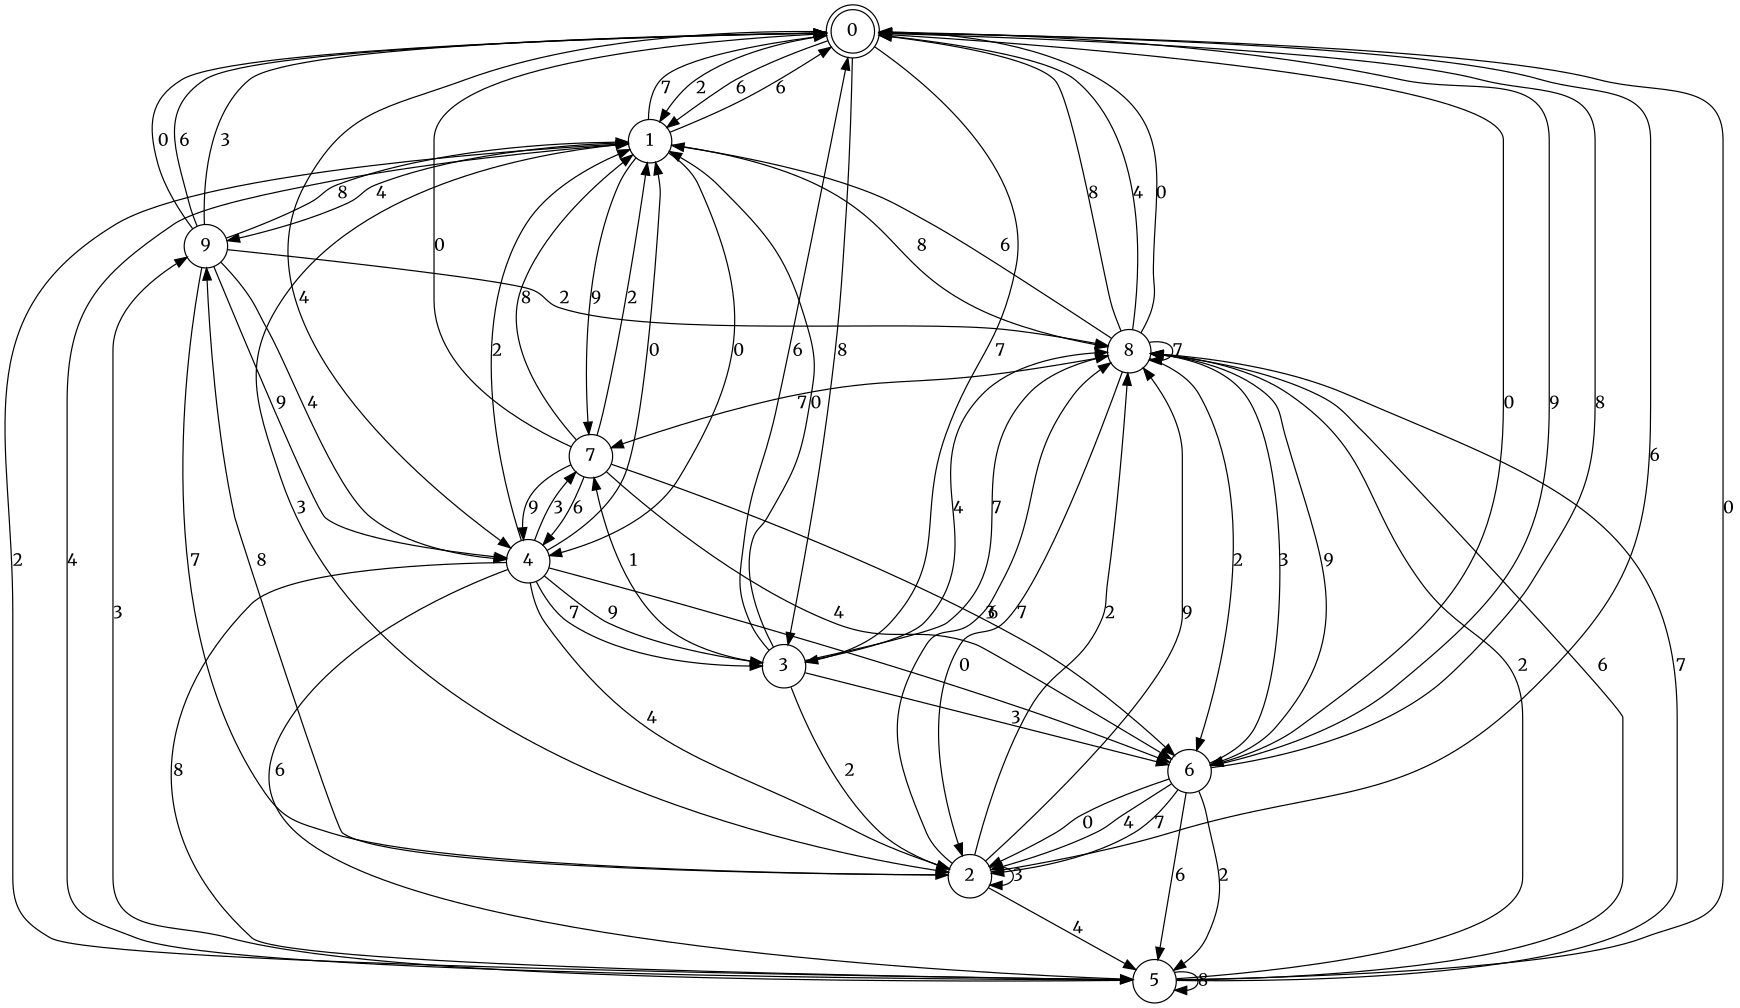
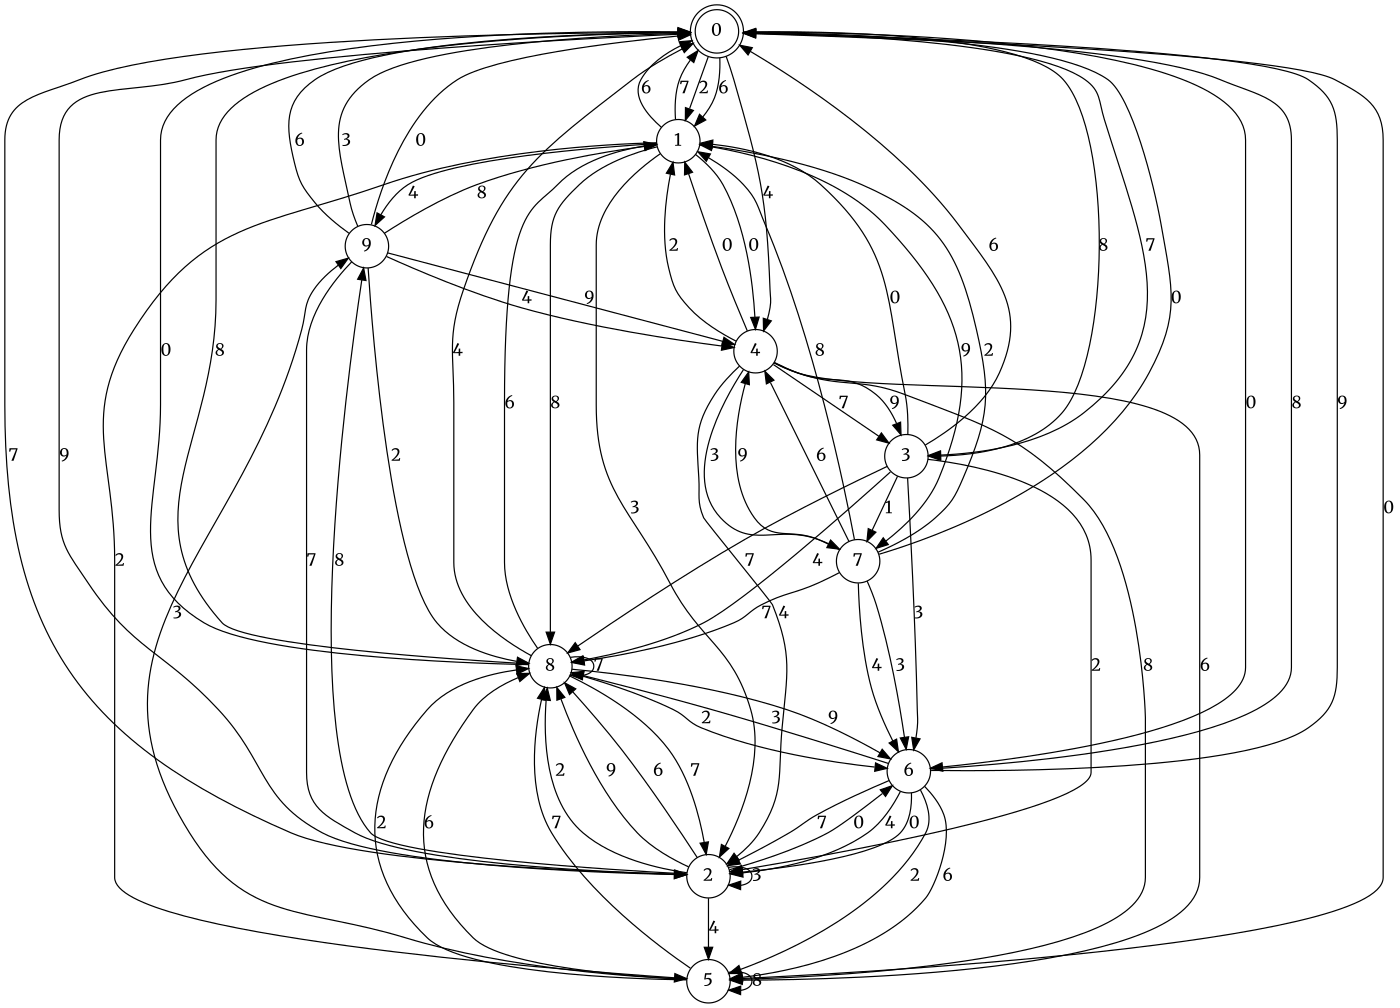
edge "0" -> "2": added, label "9"
edge "8" -> "7": reversed
edge "2" -> "0": label "6" -> "7"
edge "4" -> "6": now "2" -> "6"
edge "5" -> "1": removed, label "4"
